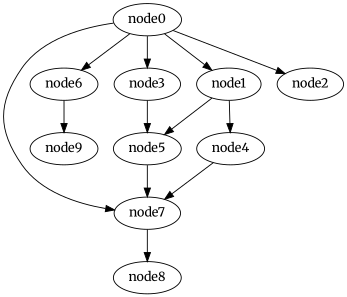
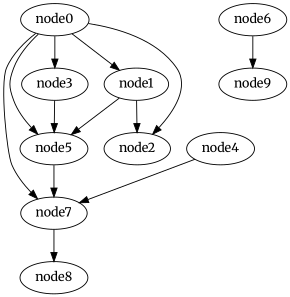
edge "node0" -> "node6": now "node0" -> "node5"
edge "node1" -> "node4": now "node1" -> "node2"
